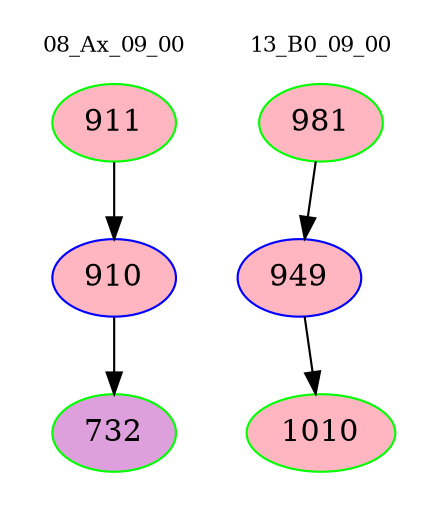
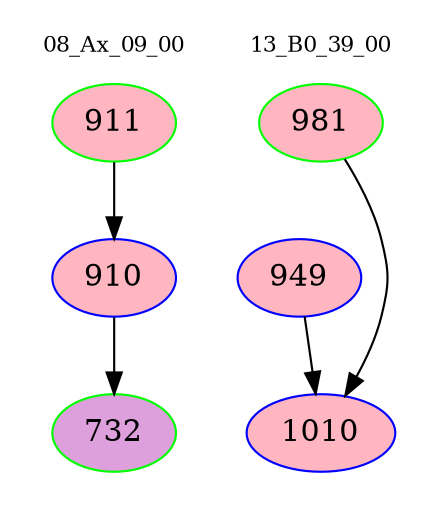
cluster "13_B0_09_00": label "13_B0_09_00" -> "13_B0_39_00"
edge "981" -> "949": now "981" -> "1010"
node "1010": color green -> blue
